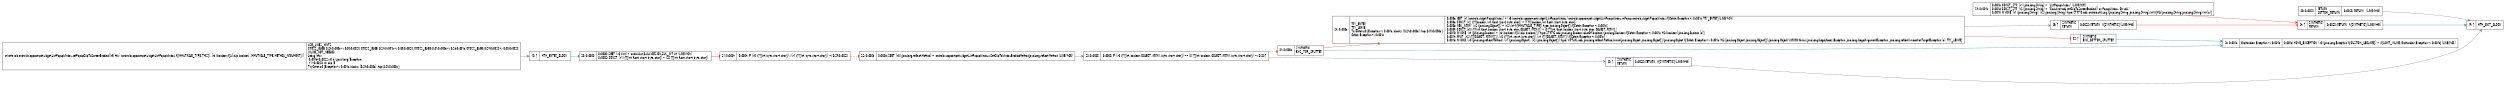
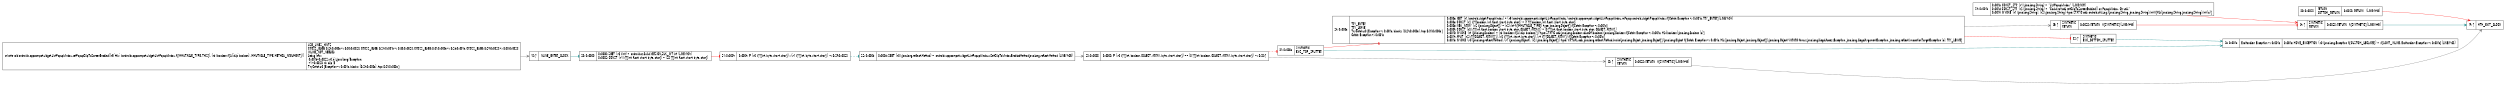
edge "30: 0x0028" -> "19: ?": color gray40 -> red
node "18: ?": text "MTH_ENTER_BLOCK" -> "INLINE_ENTER_BLOCK"
edge "21: 0x0004" -> "22: 0x0006": color red -> teal
